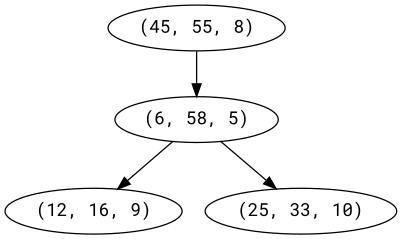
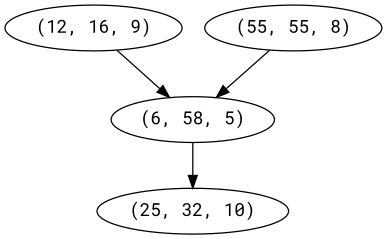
node "(45, 55, 8)": label "(45, 55, 8)" -> "(55, 55, 8)"
edge "(6, 58, 5)" -> "(12, 16, 9)": reversed
node "(25, 33, 10)": label "(25, 33, 10)" -> "(25, 32, 10)"
